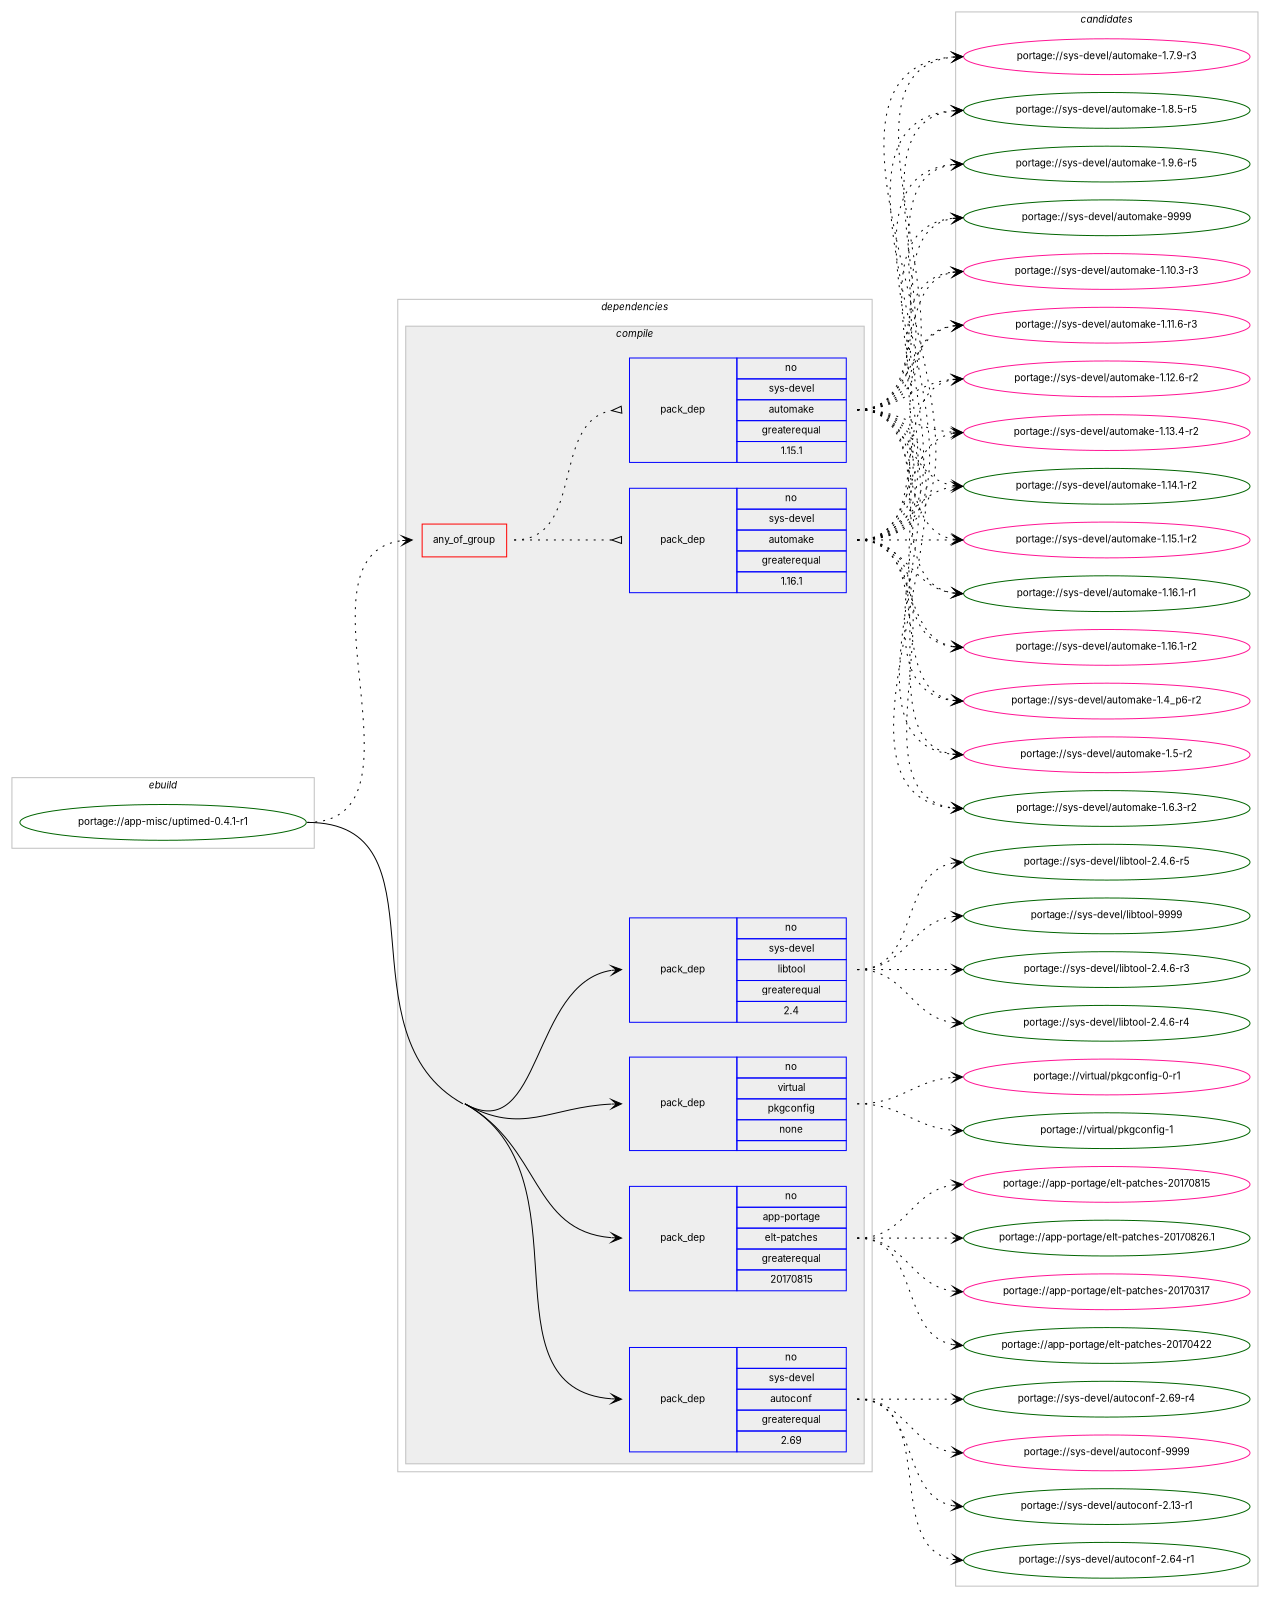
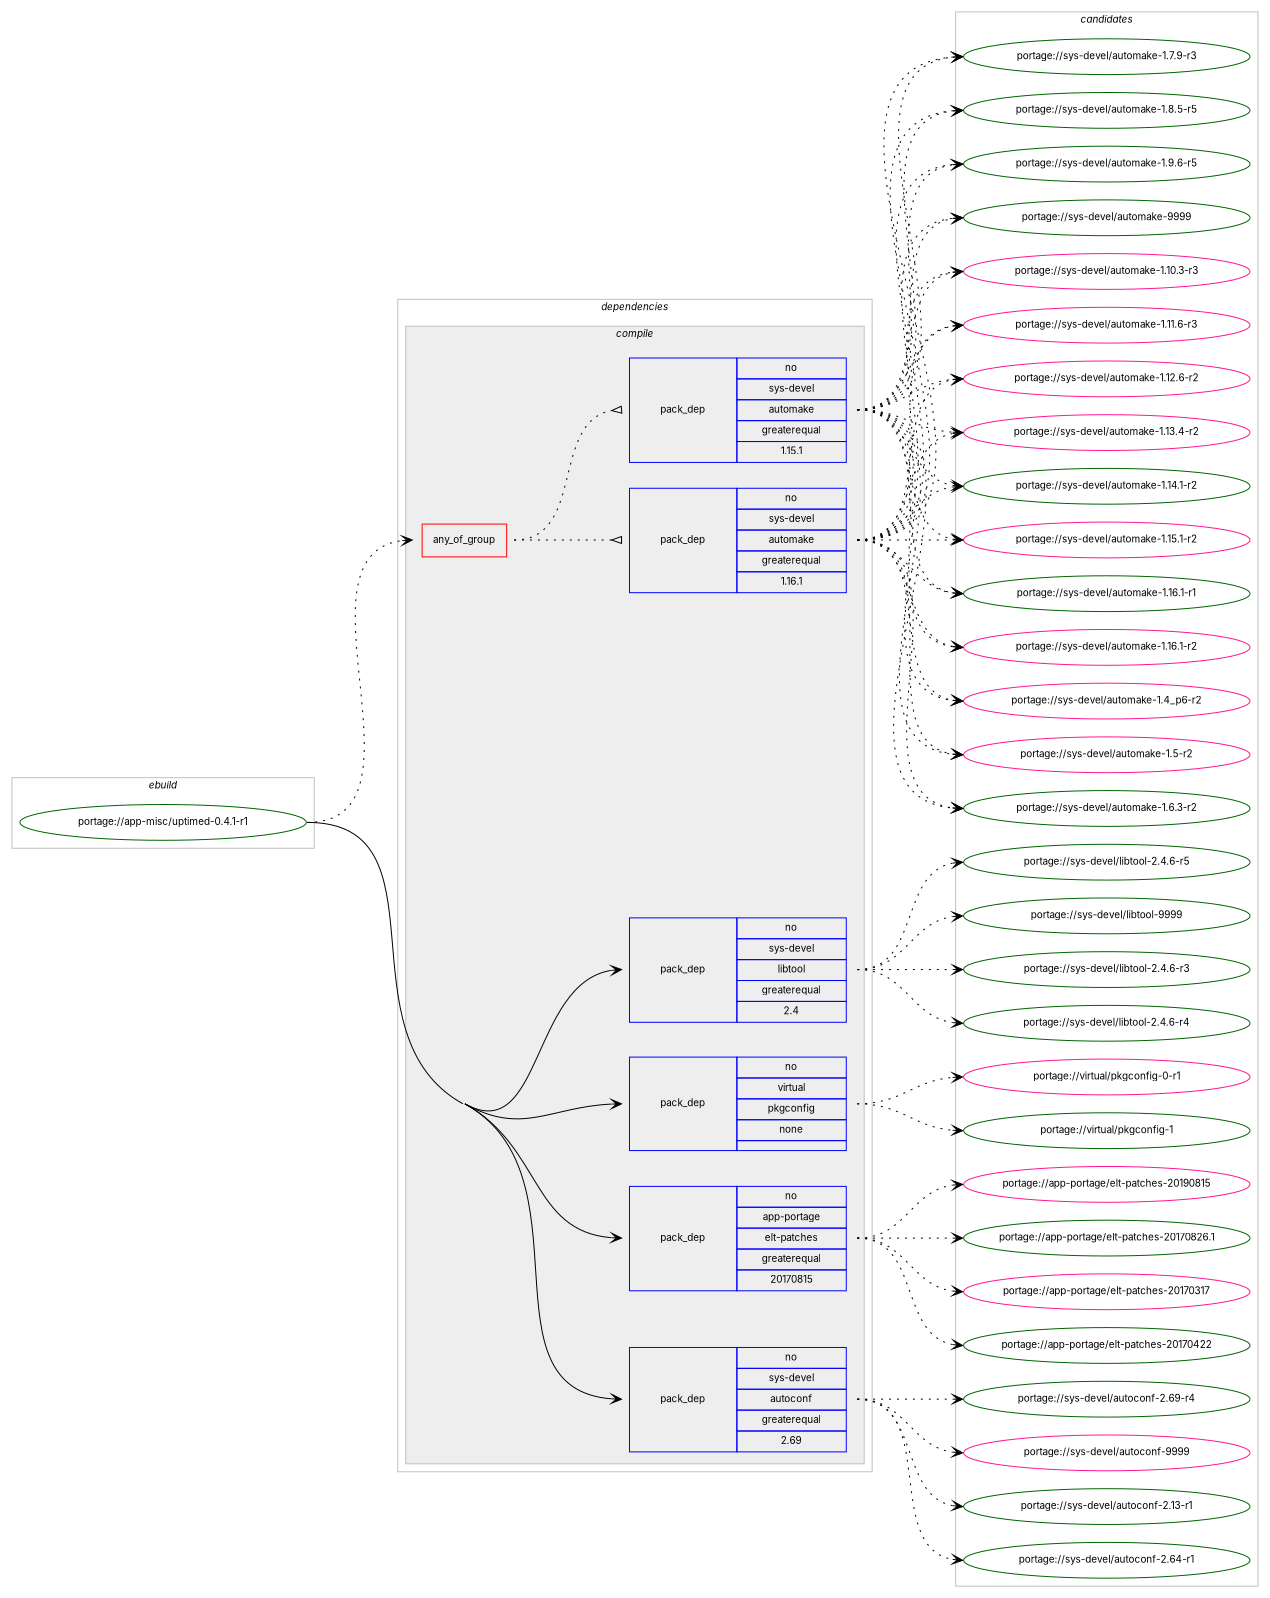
node "portage://sys-devel/automake-1.7.9-r3": color deeppink -> darkgreen
node "portage://app-portage/elt-patches-20170815": label "portage://app-portage/elt-patches-20170815" -> "portage://app-portage/elt-patches-20190815"
